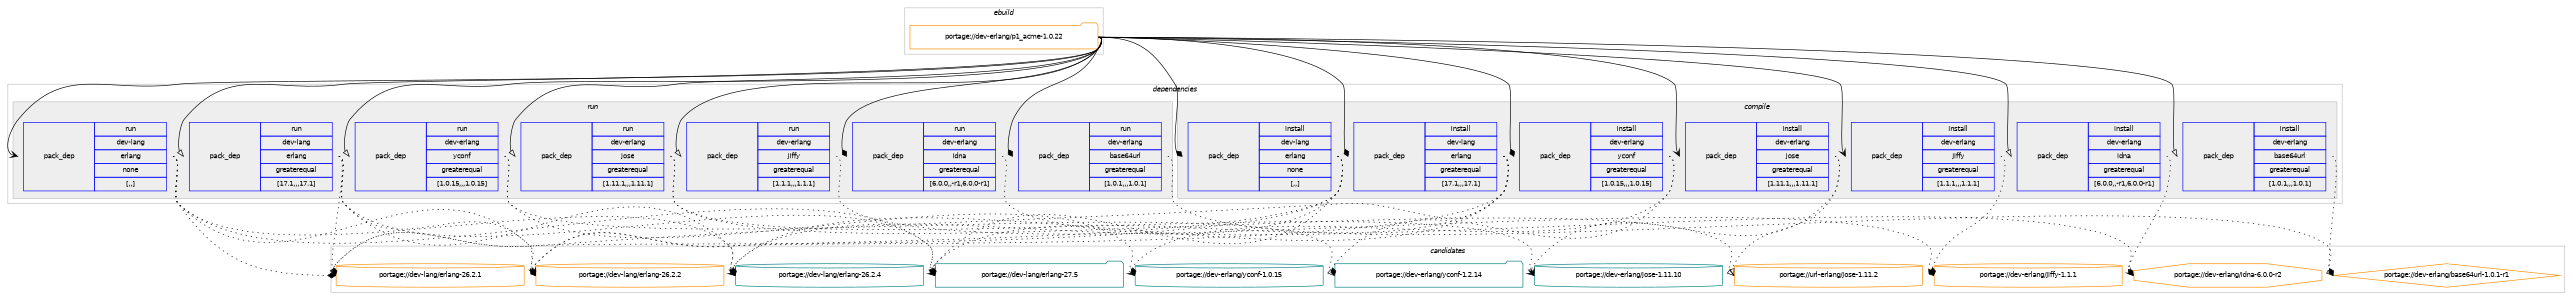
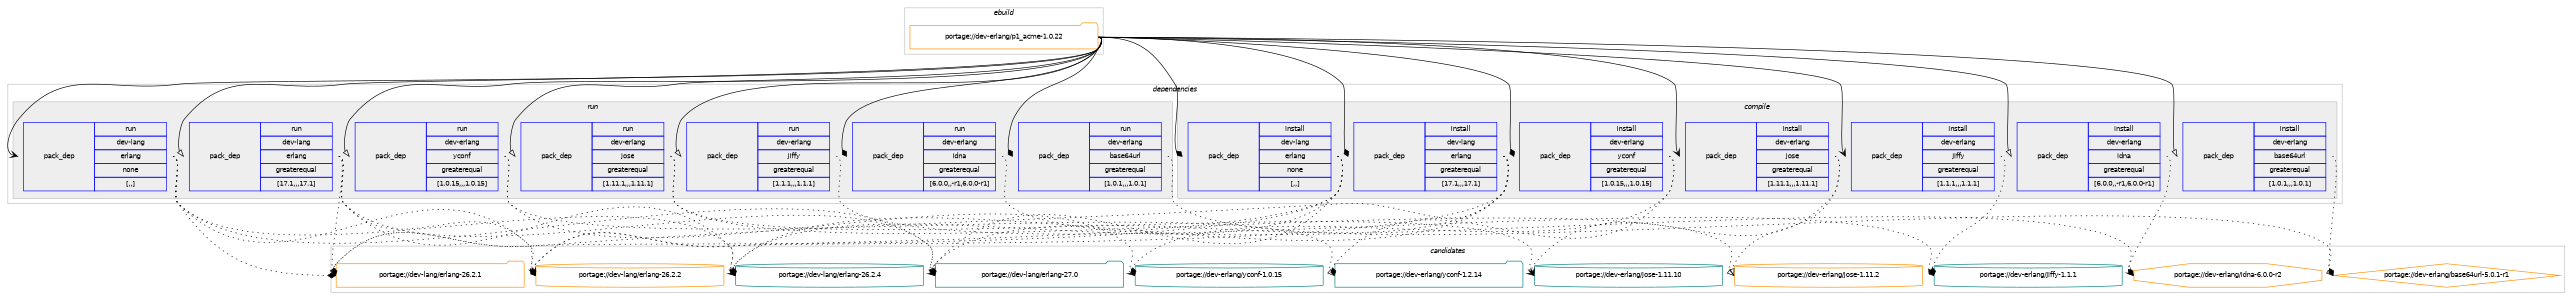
node "portage://dev-lang/erlang-26.2.1": shape cylinder -> folder
node "portage://dev-lang/erlang-27.5": label "portage://dev-lang/erlang-27.5" -> "portage://dev-lang/erlang-27.0"
node "portage://url-erlang/jose-1.11.2": label "portage://url-erlang/jose-1.11.2" -> "portage://dev-erlang/jose-1.11.2"
node "portage://dev-erlang/jiffy-1.1.1": color darkorange -> teal
node "portage://dev-erlang/base64url-1.0.1-r1": label "portage://dev-erlang/base64url-1.0.1-r1" -> "portage://dev-erlang/base64url-5.0.1-r1"
